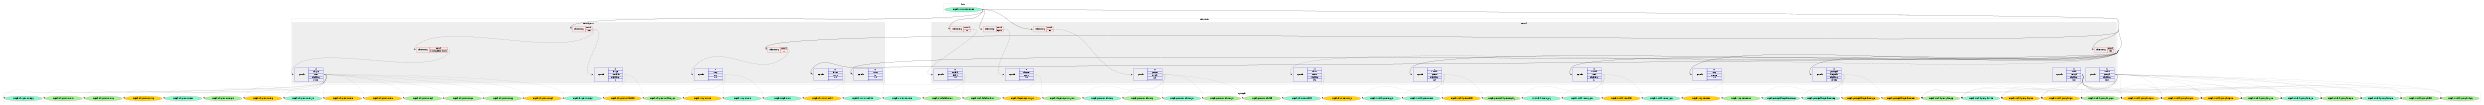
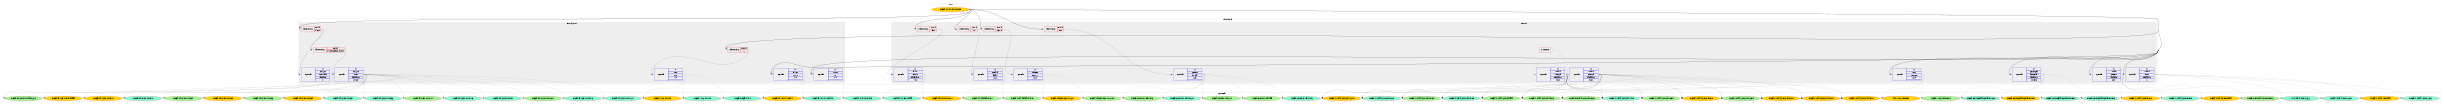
node "portage://sys-libs/libsmbios-2.3.3": fillcolor aquamarine -> gold
node "any_of_group": added
node "portage://dev-lang/python-2.7.16": removed
node "portage://dev-lang/python-2.7.15": fillcolor gold -> aquamarine
node "portage://dev-lang/python-3.7.5": fillcolor gold -> aquamarine
node "portage://dev-lang/python-3.7.2": fillcolor gold -> aquamarine
node "portage://dev-lang/python-3.6.8": fillcolor palegreen -> gold
node "portage://app-doc/doxygen-1.8.14-r1": label "portage://app-doc/doxygen-1.8.14-r1" -> "portage://app-doc/sys-1.8.14-r1"
node "portage://sys-devel/autoconf-2.64-r1": fillcolor aquamarine -> gold
node "portage://virtual/pkgconfig-1": label "portage://virtual/pkgconfig-1" -> "exec://virtual/pkgconfig-1"
node "portage://app-portage/elt-patches-20170422": fillcolor gold -> aquamarine
node "portage://sys-devel/automake-1.8.5-r5": label "portage://sys-devel/automake-1.8.5-r5" -> "portage://group-devel/automake-1.8.5-r5"
node "portage://sys-devel/automake-1.6.3-r2": fillcolor gold -> palegreen
node "portage://sys-devel/automake-1.14.1-r2": fillcolor palegreen -> gold
